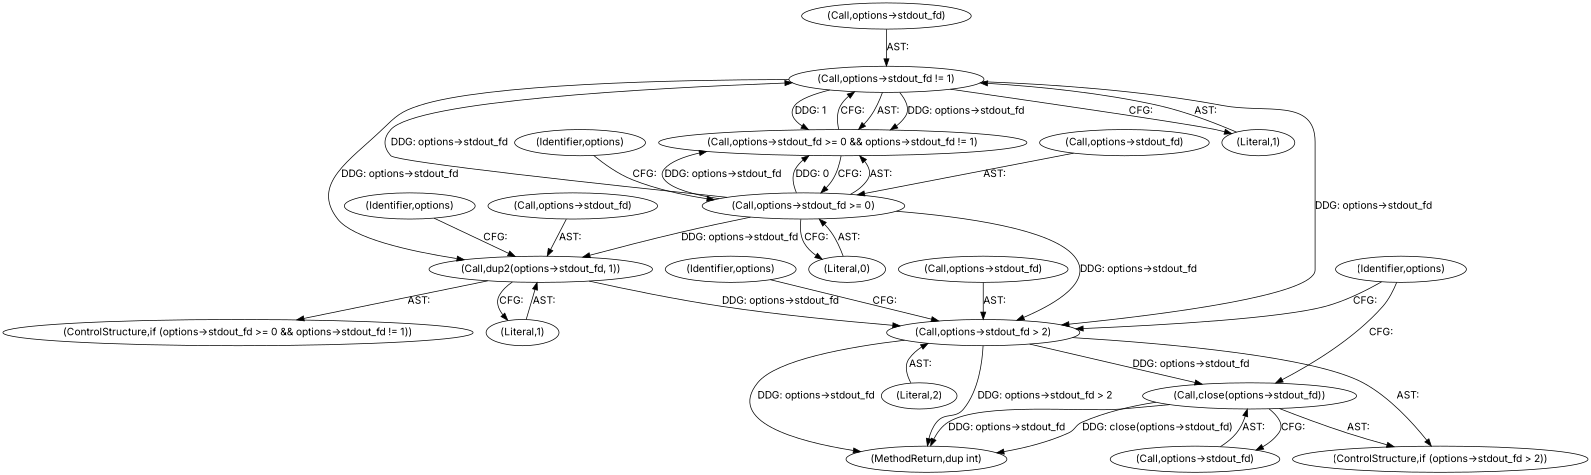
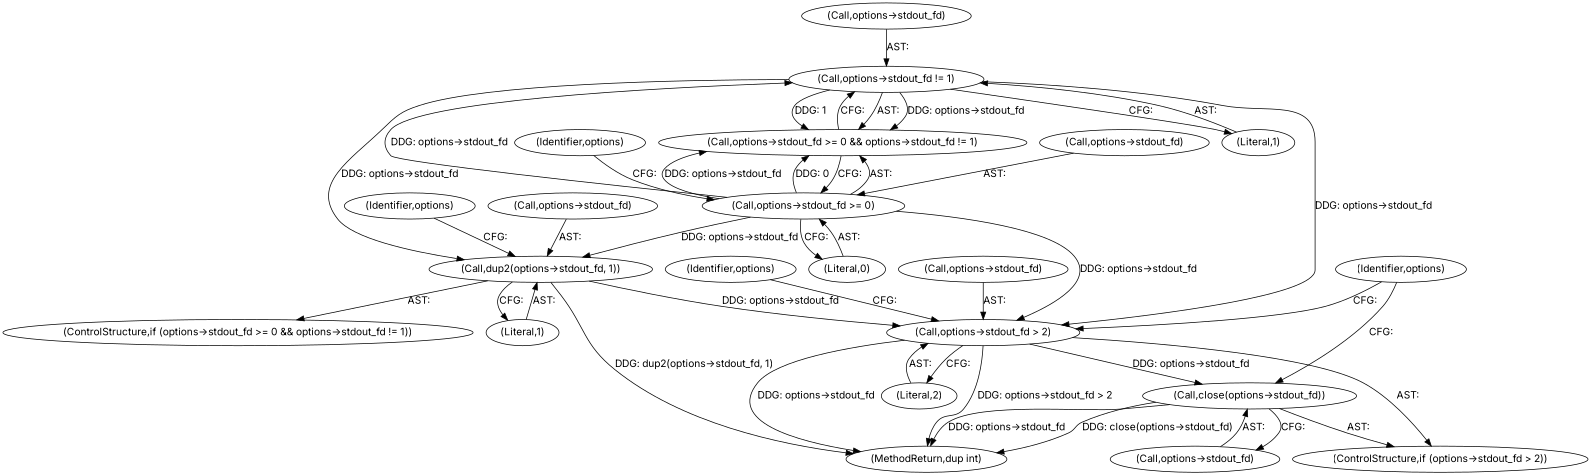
edge "(Call,options->stdout_fd > 2)" -> "(Literal,2)": added, label "CFG:"
edge "(Call,dup2(options->stdout_fd, 1))" -> "(MethodReturn,dup int)": added, label "DDG: dup2(options->stdout_fd, 1)"
